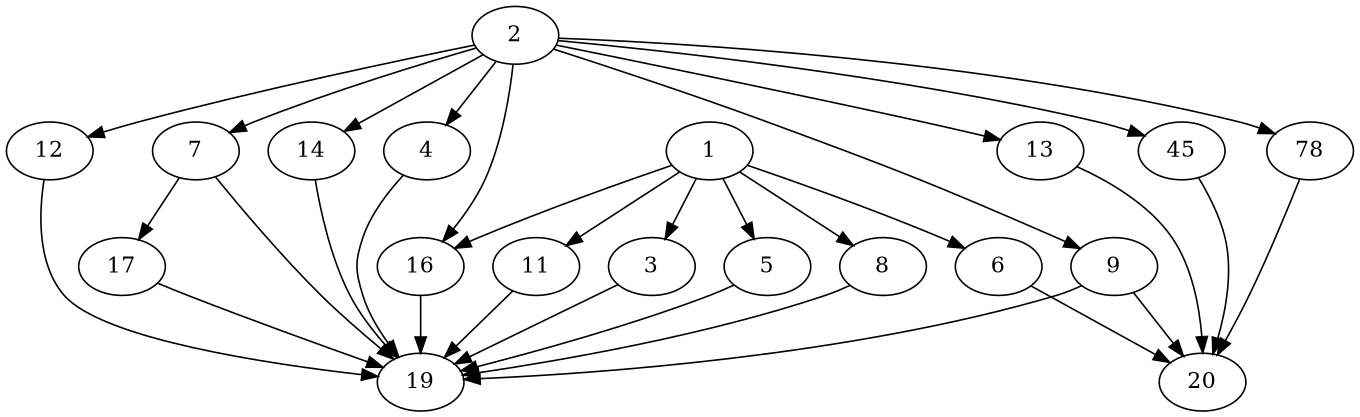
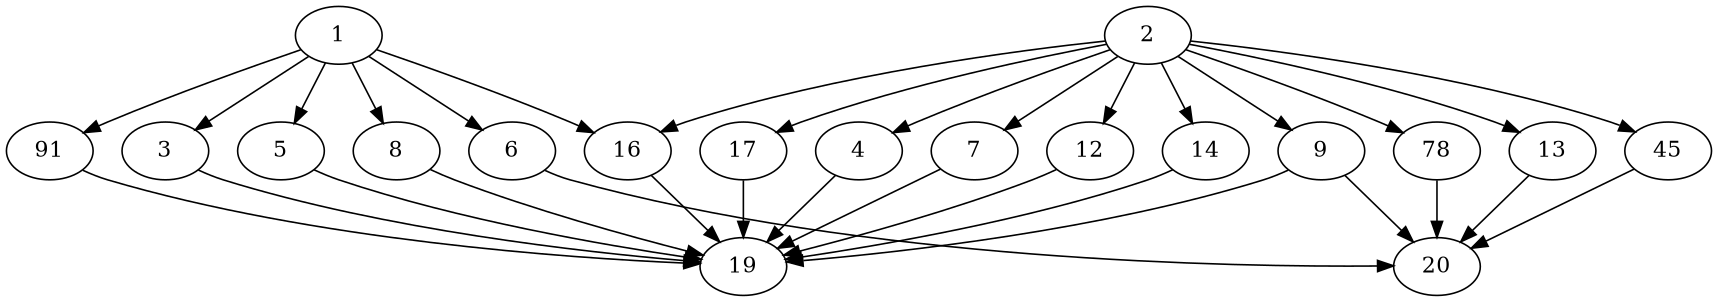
edge "7" -> "17": now "2" -> "17"
node "11": label "11" -> "91"
